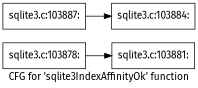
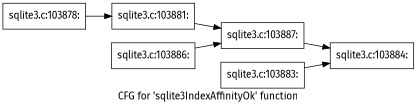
edge "sqlite3.c:103881:" -> "sqlite3.c:103887:": added
node "sqlite3.c:103886:": added
node "sqlite3.c:103883:": added
